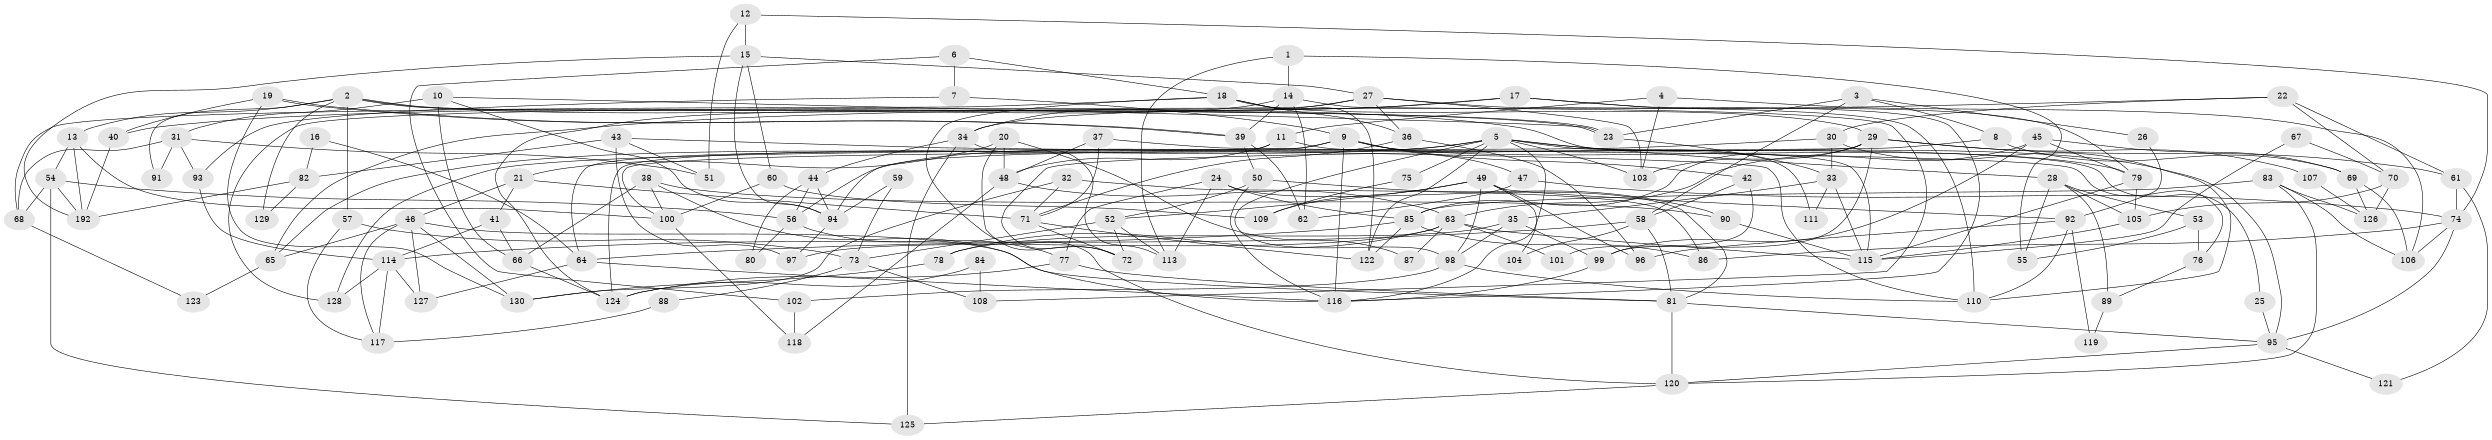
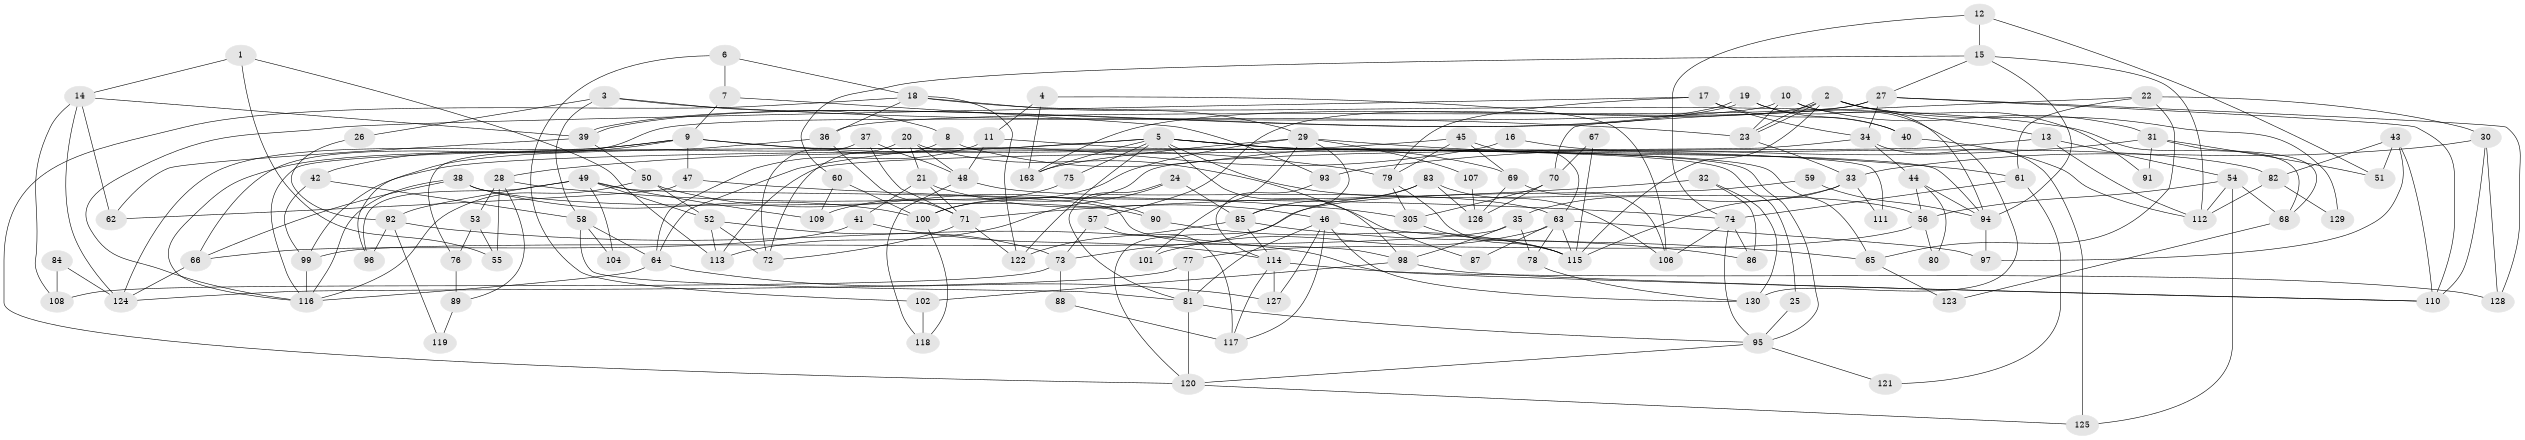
node "103": label "103" -> "163"
edge "24" -- "77": removed
node "192": label "192" -> "112"
node "105": label "105" -> "305"
